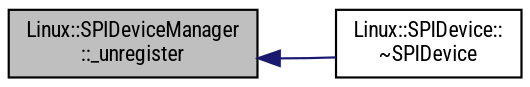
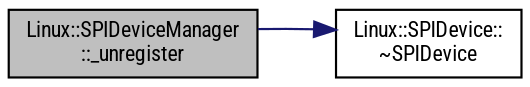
edge "Linux::SPIDevice:: ~SPIDevice" -> "Linux::SPIDeviceManager ::_unregister": reversed
